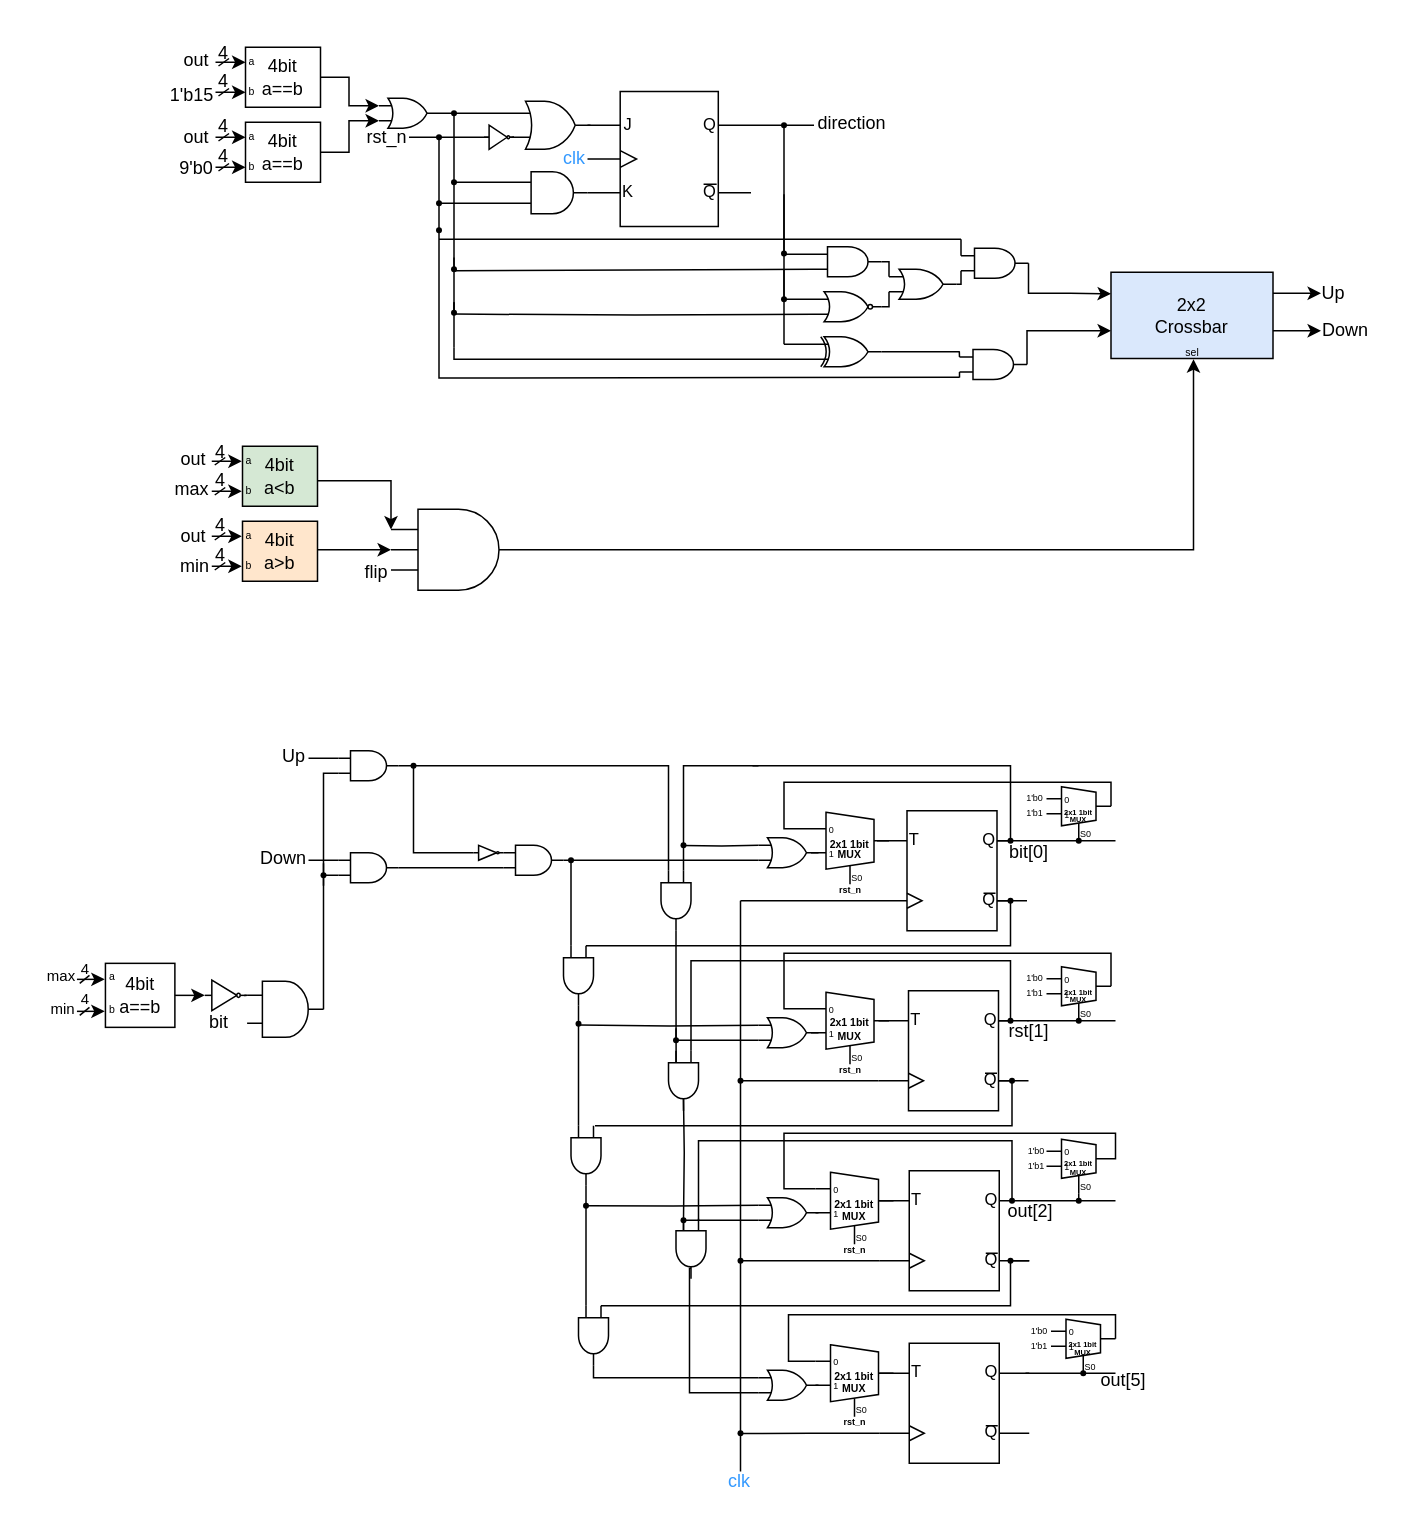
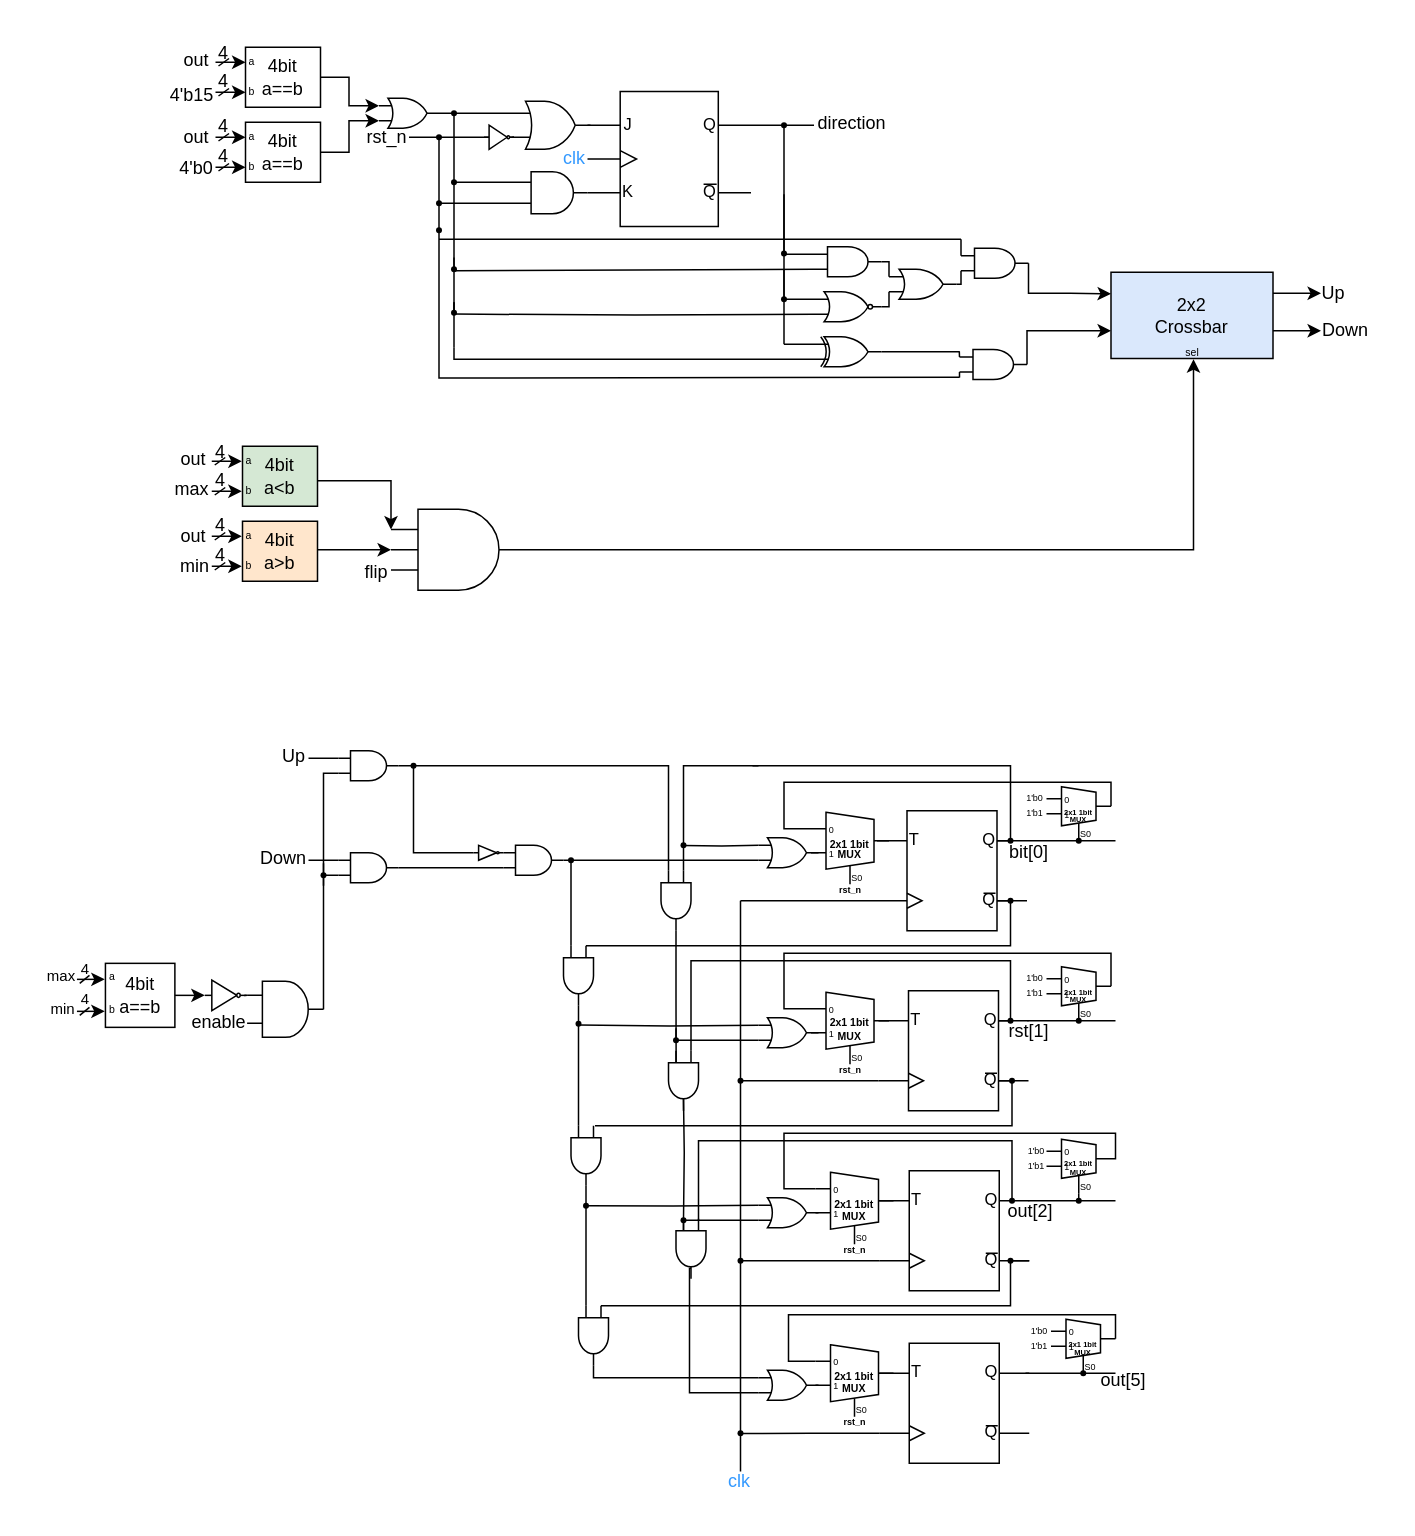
node "1'b15": label "1'b15" -> "4'b15"
node "9'b0": label "9'b0" -> "4'b0"
node "bit": label "bit" -> "enable"
